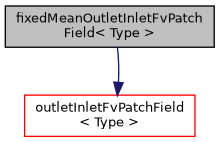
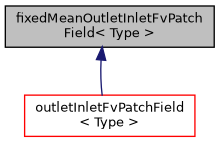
edge "fixedMeanOutletInletFvPatch Field< Type >" -> "outletInletFvPatchField < Type >": reversed
